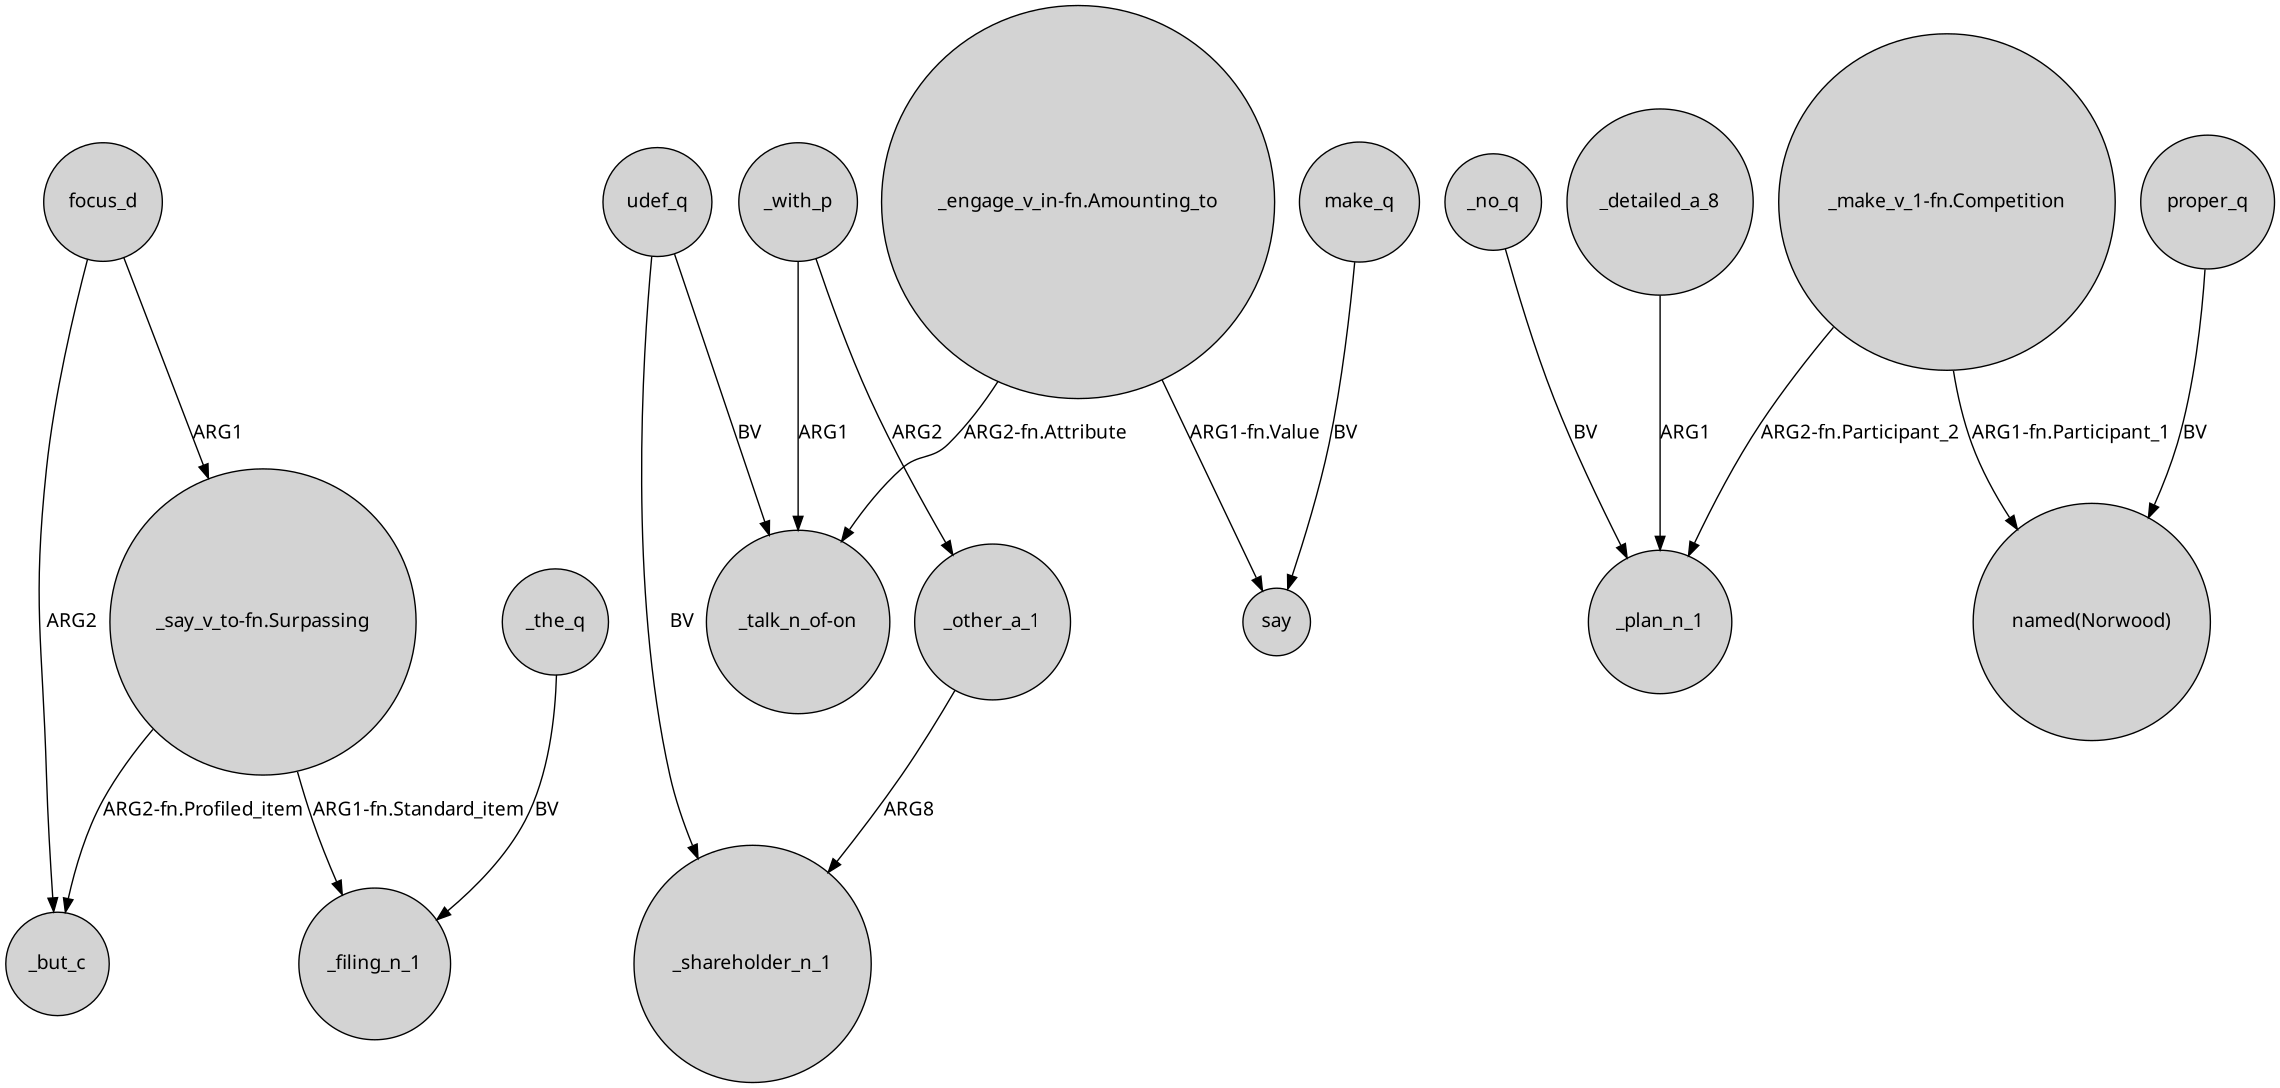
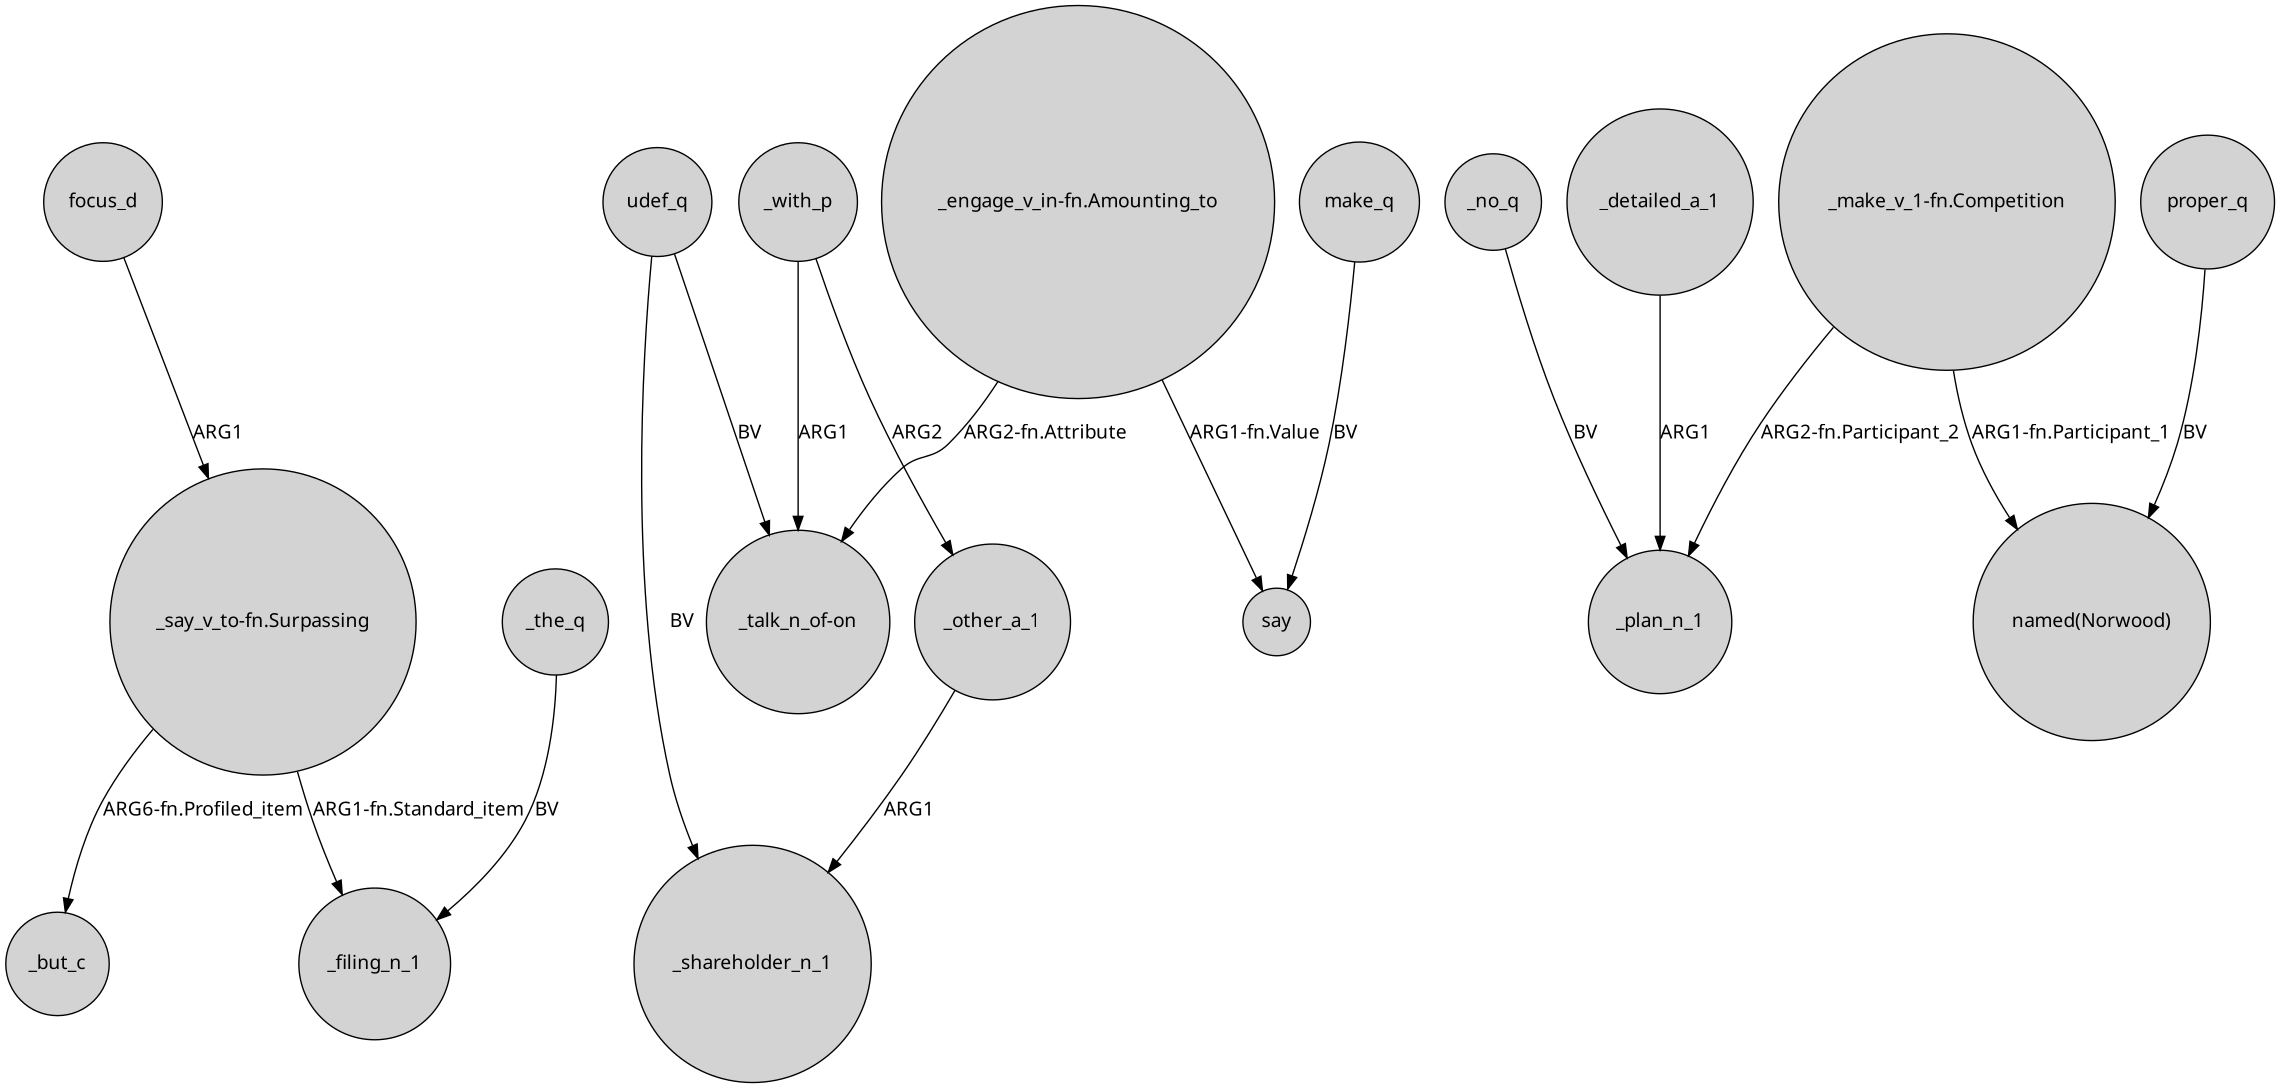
node "_detailed_a_8": label "_detailed_a_8" -> "_detailed_a_1"
edge "focus_d" -> "_but_c": removed, label "ARG2"
edge "_say_v_to-fn.Surpassing" -> "_but_c": label "ARG2-fn.Profiled_item" -> "ARG6-fn.Profiled_item"
edge "_other_a_1" -> "_shareholder_n_1": label "ARG8" -> "ARG1"
